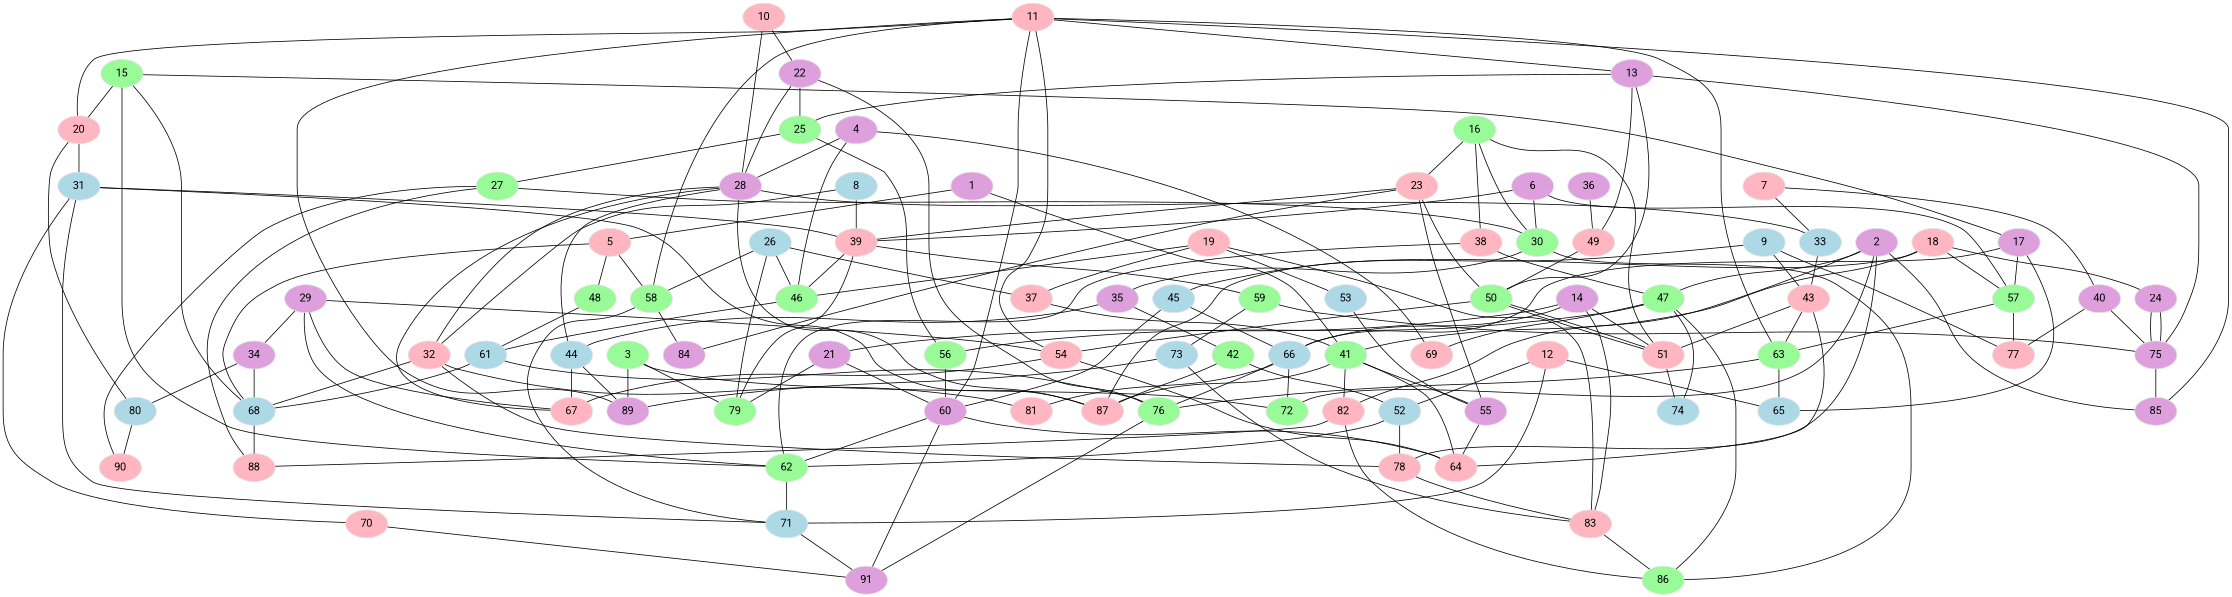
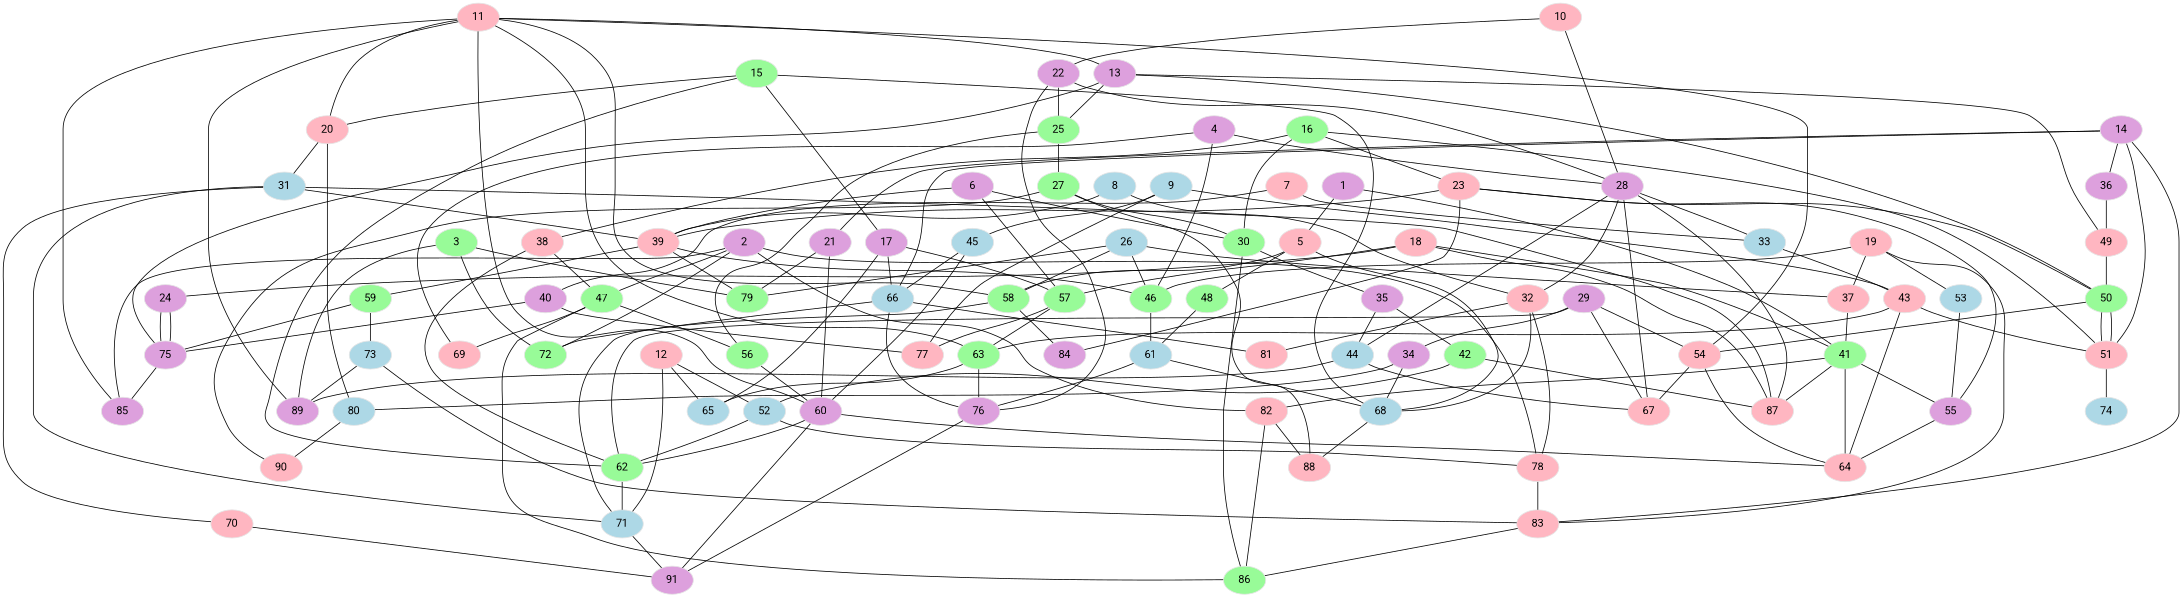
edge "14" -- "36": added
edge "47" -- "74": removed
node "76": fillcolor palegreen -> plum
